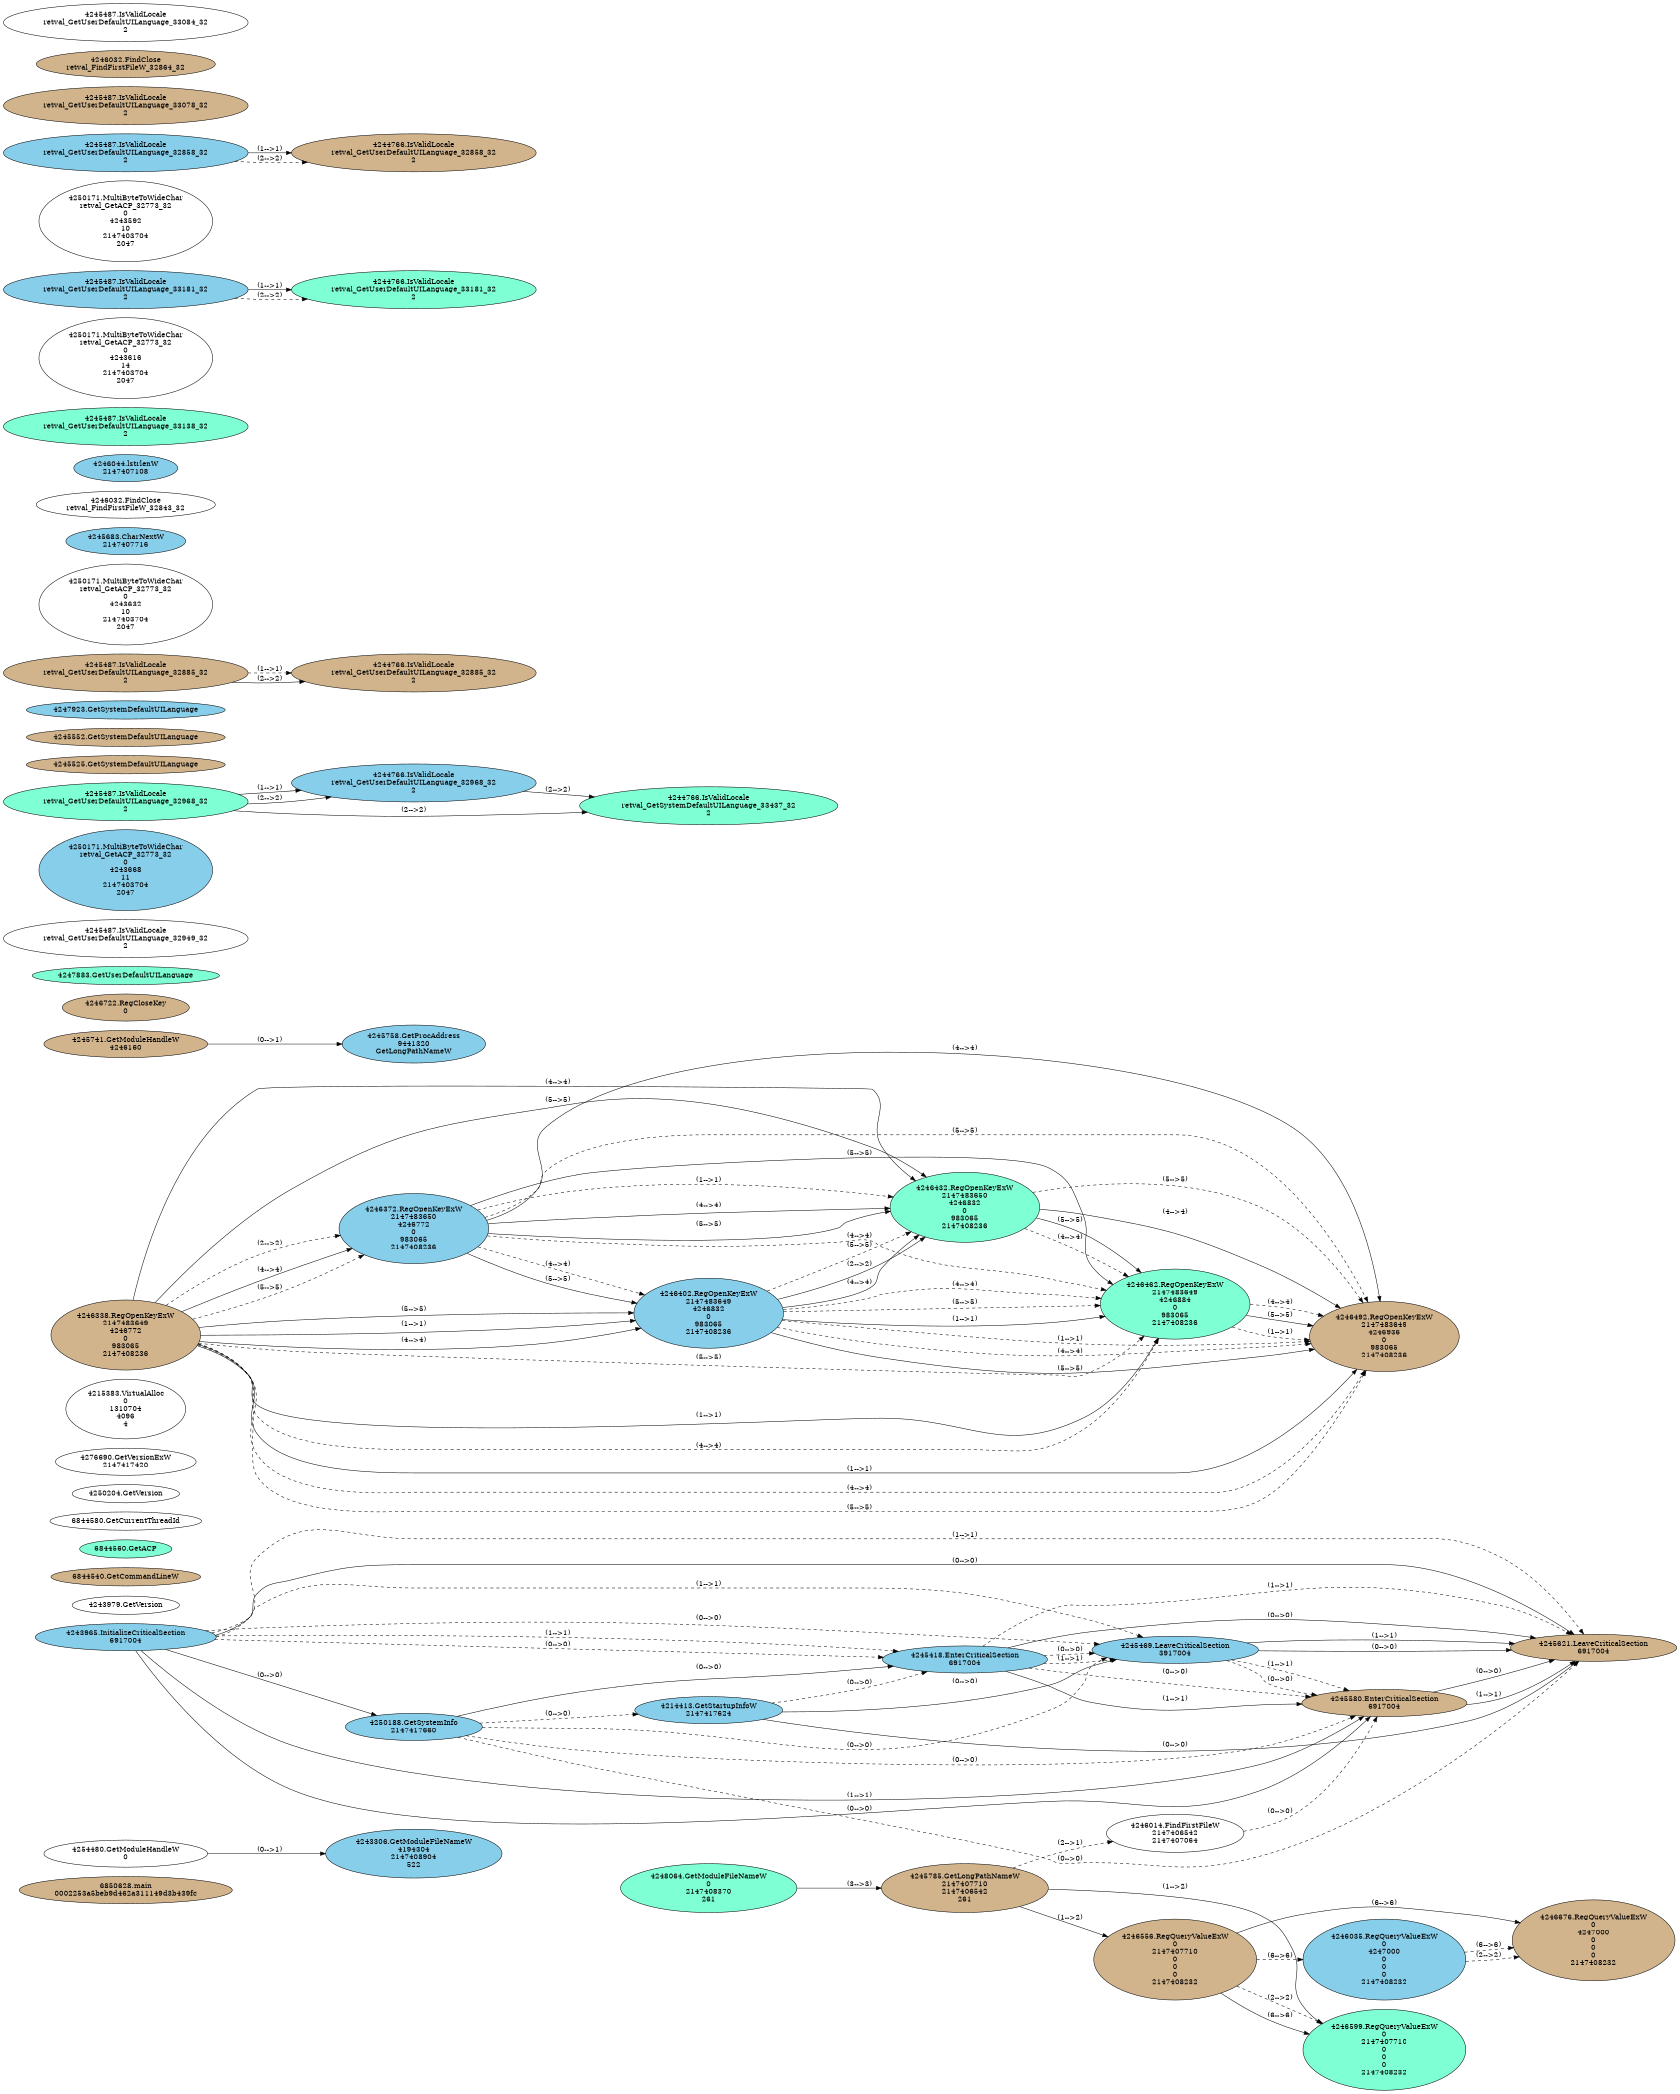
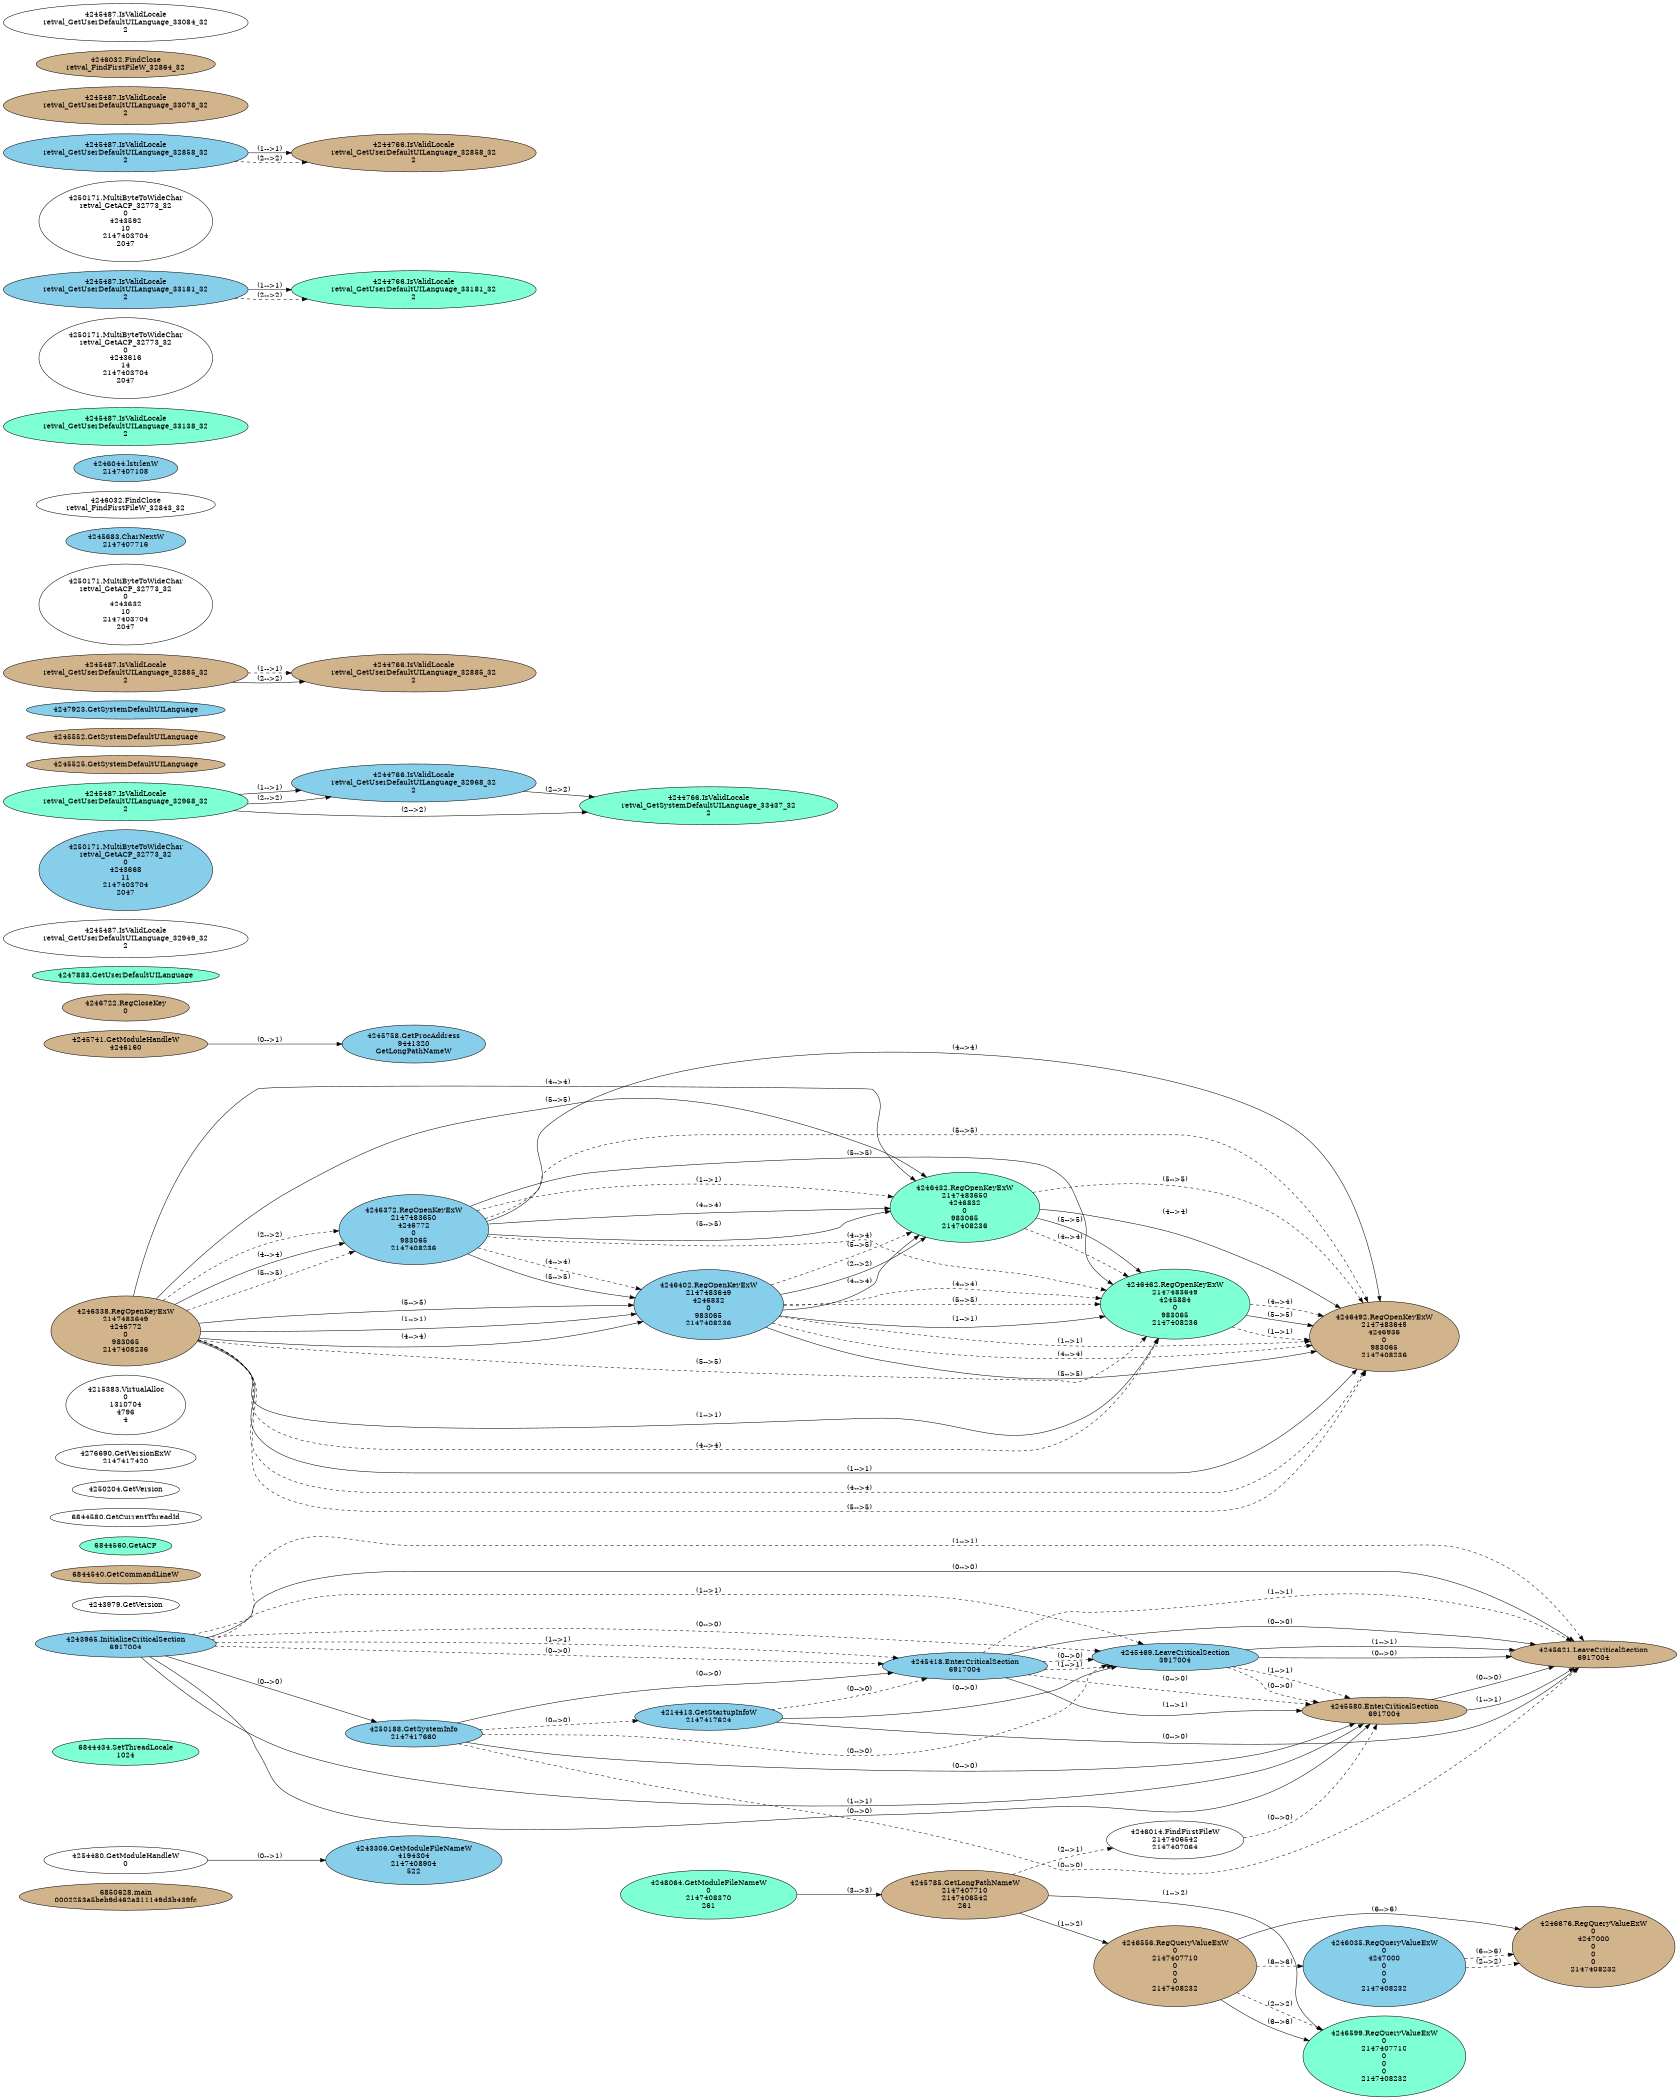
node "4246462.RegOpenKeyExW 2147483649 4246884 0 983065 2147408236": label "4246462.RegOpenKeyExW 2147483649 4246884 0 983065 2147408236" -> "4246462.RegOpenKeyExW 2147483649 4245884 0 983065 2147408236"
node "4215383.VirtualAlloc 0 1310704 4096 4": label "4215383.VirtualAlloc 0 1310704 4096 4" -> "4215383.VirtualAlloc 0 1310704 4796 4"
node "6844434.SetThreadLocale 1024": added
edge "4250188.GetSystemInfo 2147417660" -> "4245580.EnterCriticalSection 6917004": style dashed -> solid
